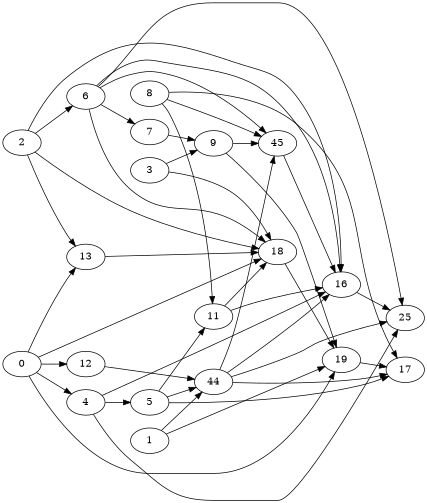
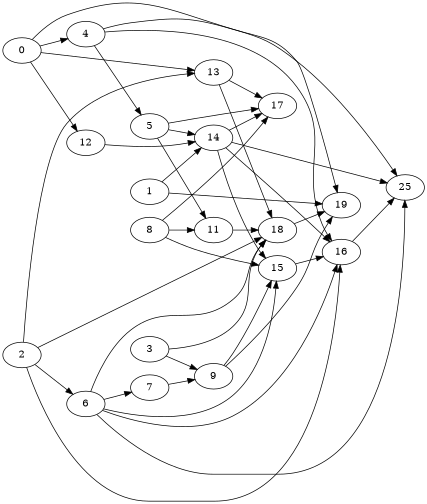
node "45": label "45" -> "15"
edge "11" -> "16": removed
edge "0" -> "18": removed
edge "19" -> "17": now "13" -> "17"
node "44": label "44" -> "14"
